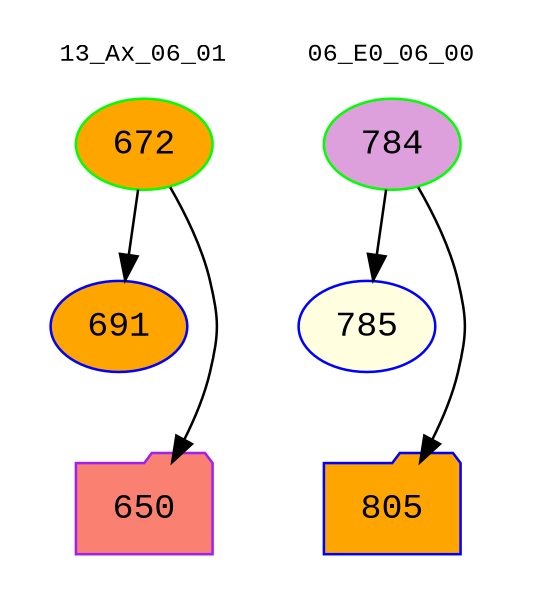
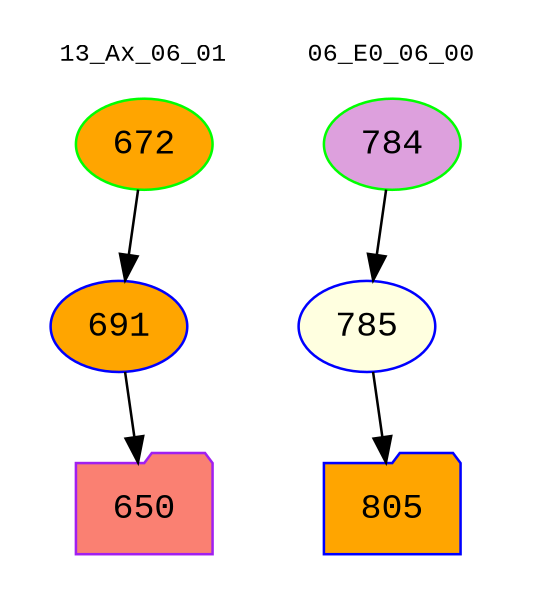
edge "672" -> "650": now "691" -> "650"
edge "784" -> "805": now "785" -> "805"
